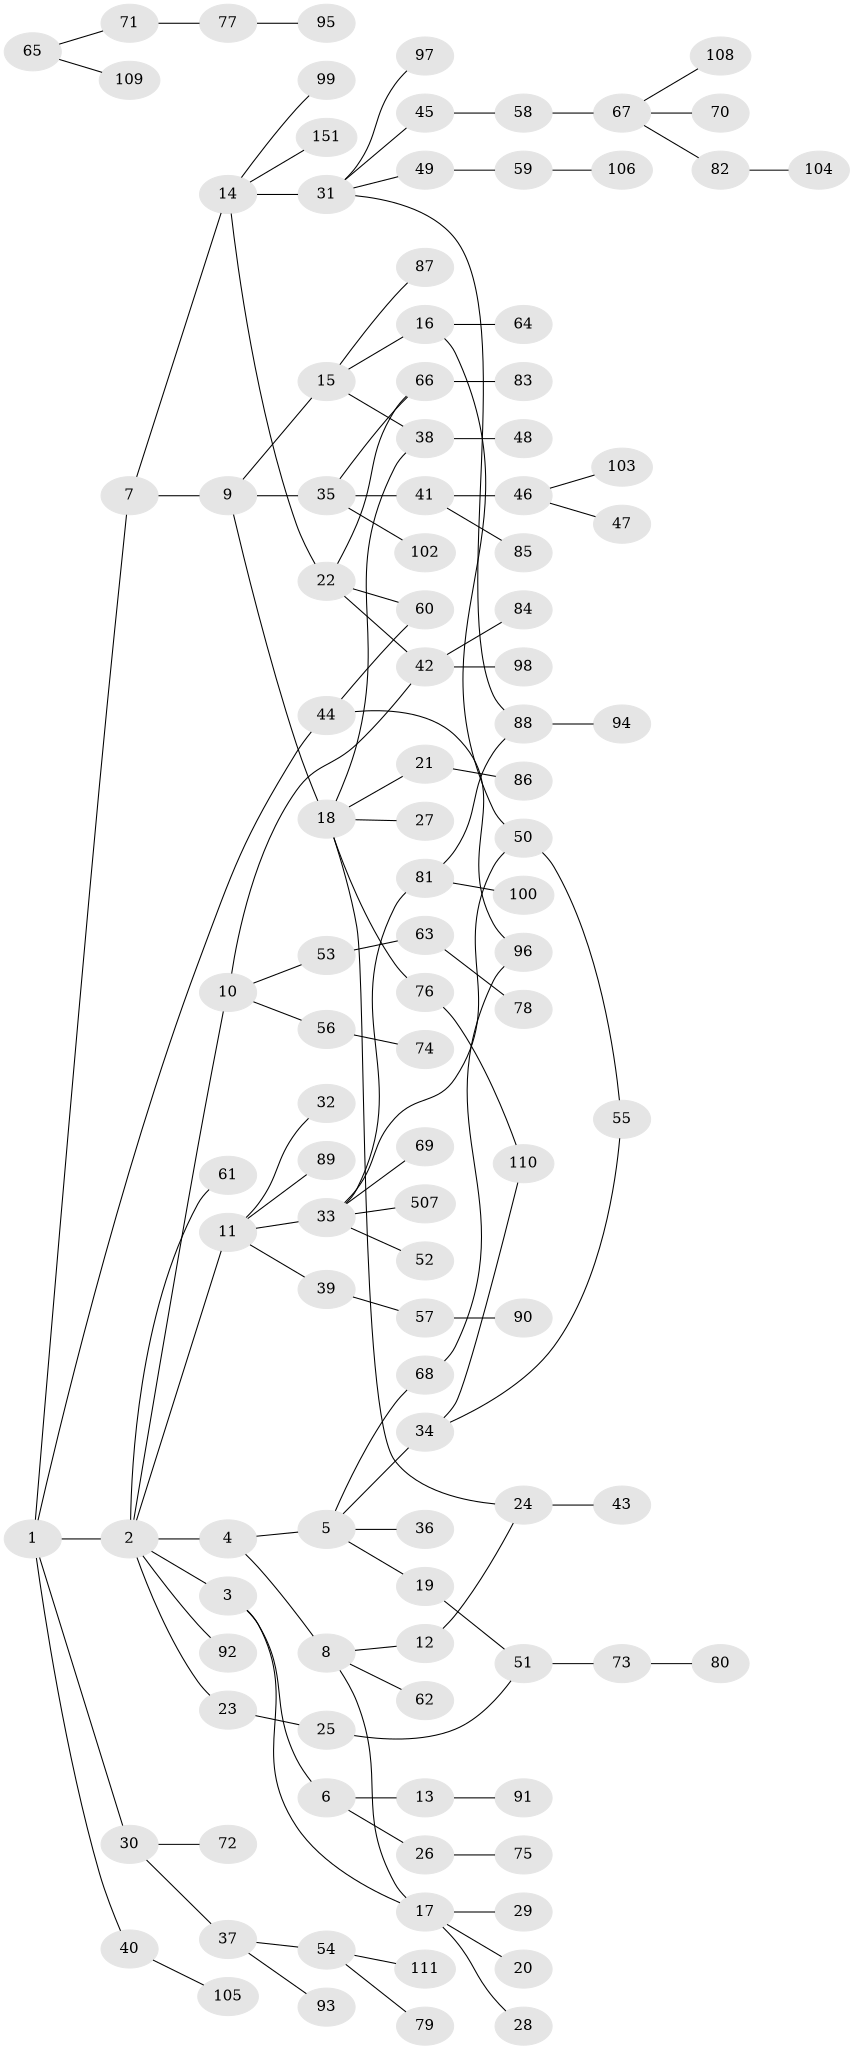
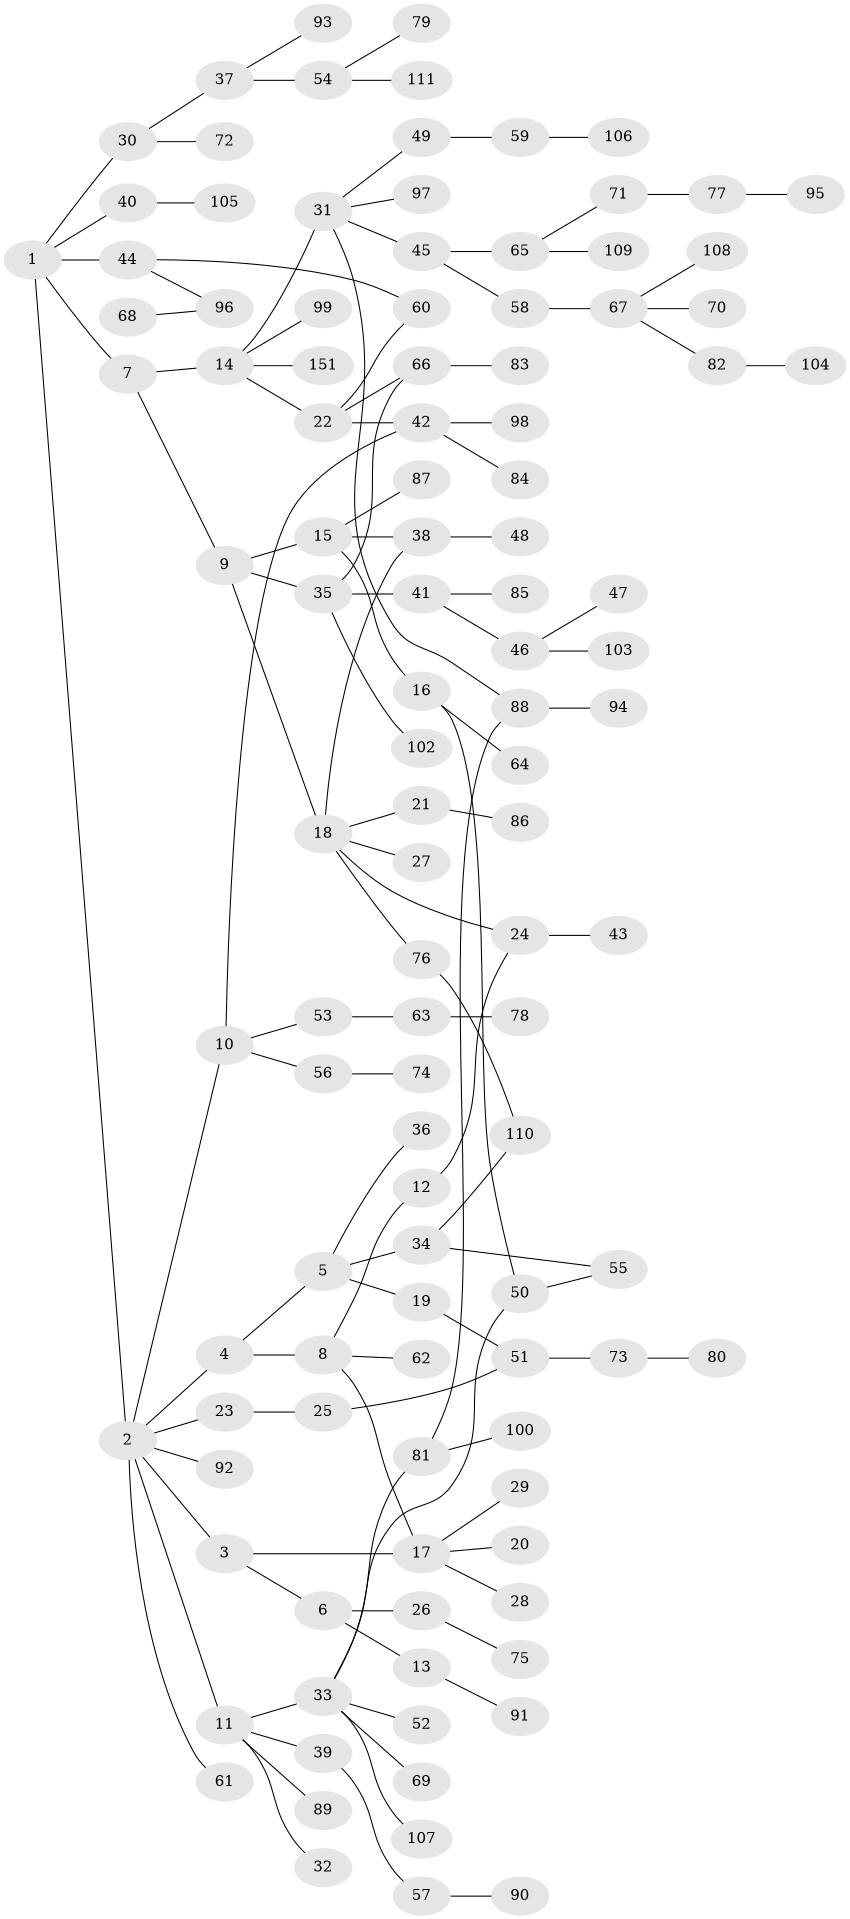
edge "45" -- "65": added
node "507": label "507" -> "107"
edge "68" -- "5": removed
